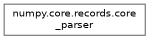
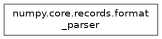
node "numpy.core.records.core _parser": label "numpy.core.records.core _parser" -> "numpy.core.records.format _parser"
